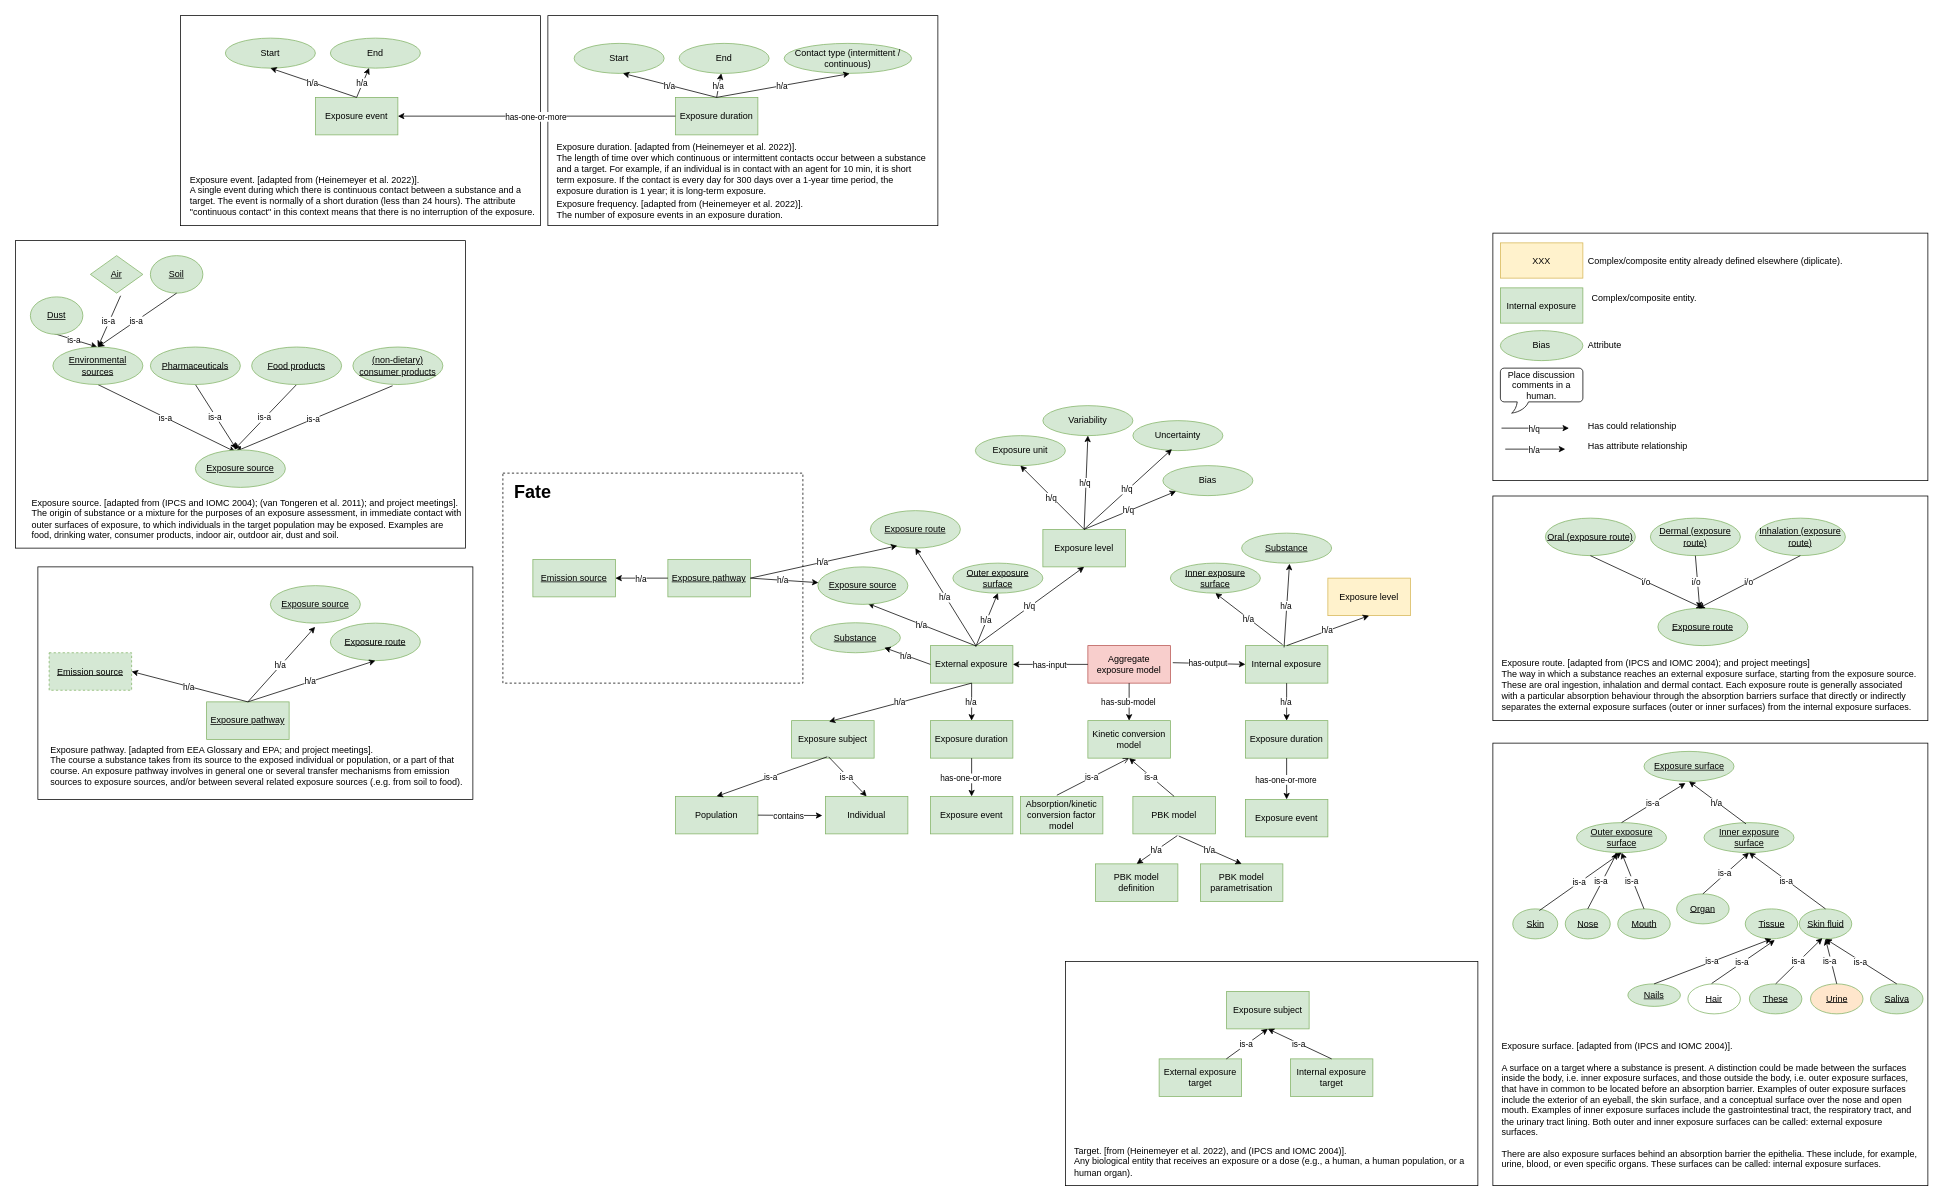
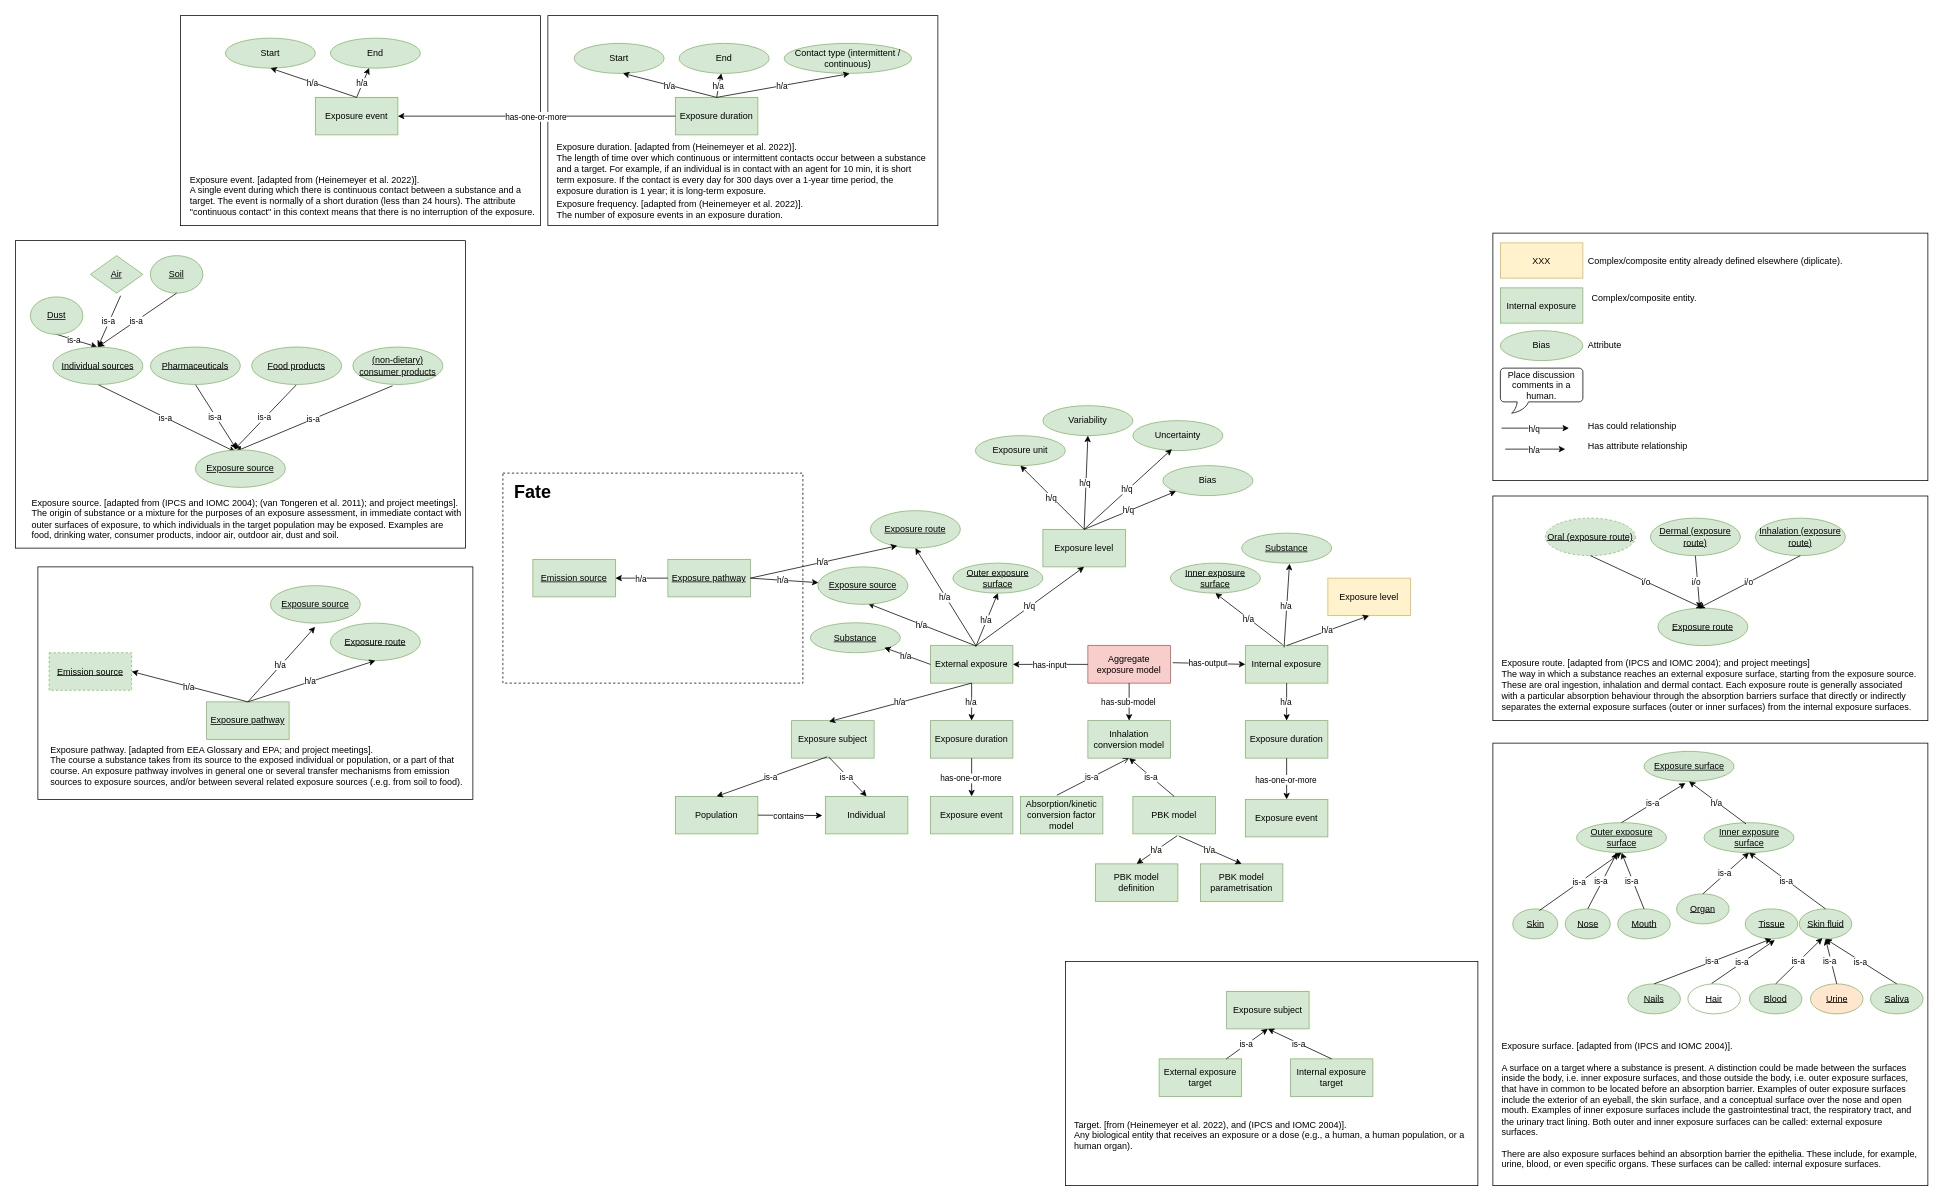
node "Environmental sources": label "Environmental sources" -> "Individual sources"
node "Oral (exposure route)": style solid -> dashed
node "Kinetic conversion model": label "Kinetic conversion model" -> "Inhalation conversion model"
node "Nails": size 53x23 -> 53x30
node "These": label "These" -> "Blood"
node "Target. [from (Heinemeyer et al. 2022), and (IPCS and IOMC 2004)]. Any biological entity that receives an exposure or a dose (e.g., a human, a human population, or a human organ).": moved (1272, 1159) -> (1272, 1133)
